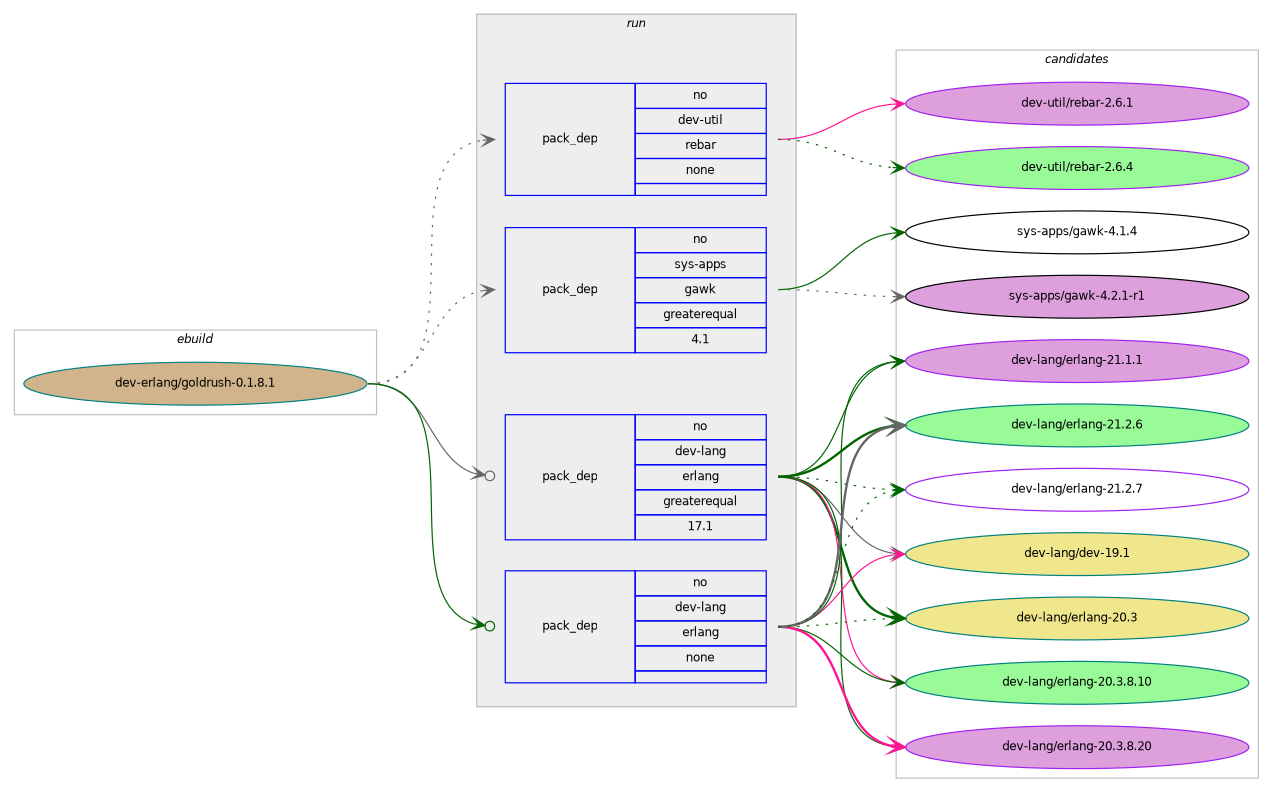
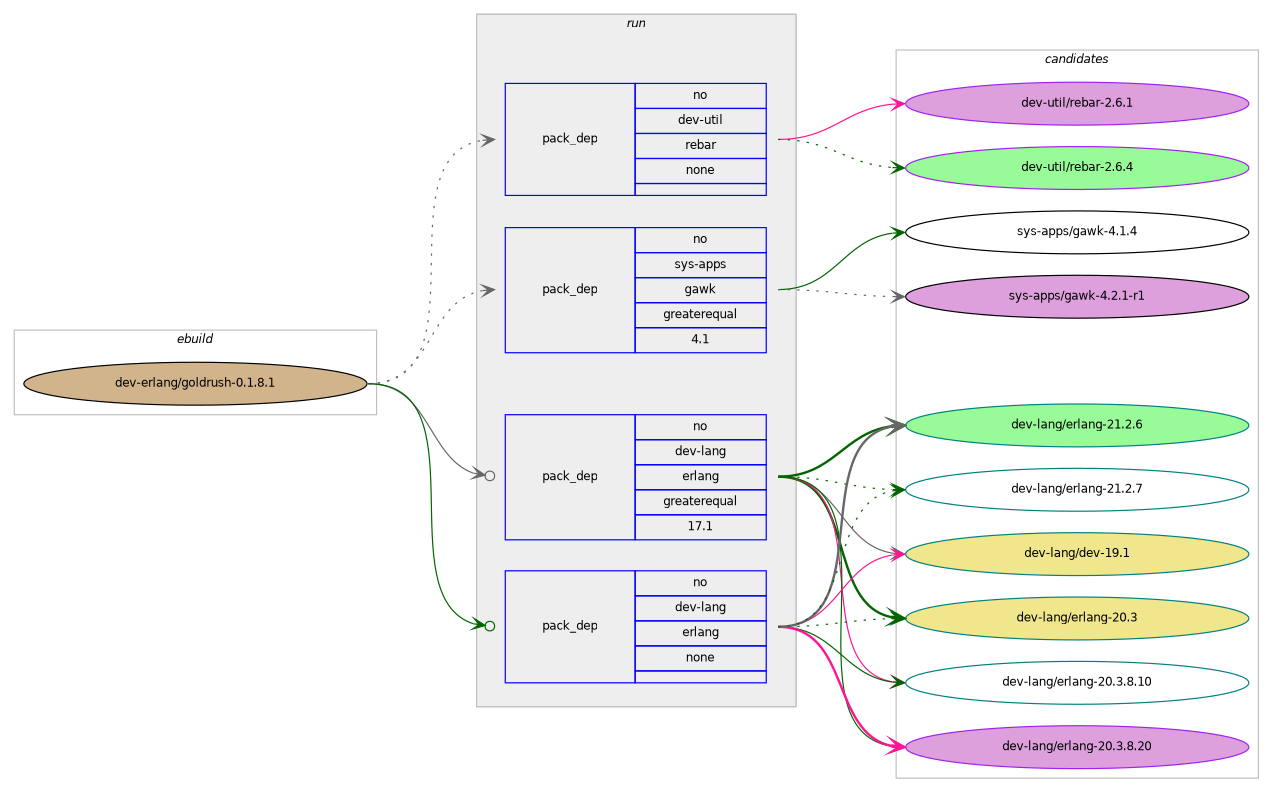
node "dev-lang/erlang-21.1.1": removed
node "dev-erlang/goldrush-0.1.8.1": color teal -> black
node "dev-lang/erlang-21.2.7": color purple -> teal
node "dev-lang/erlang-20.3.8.10": fillcolor palegreen -> white
